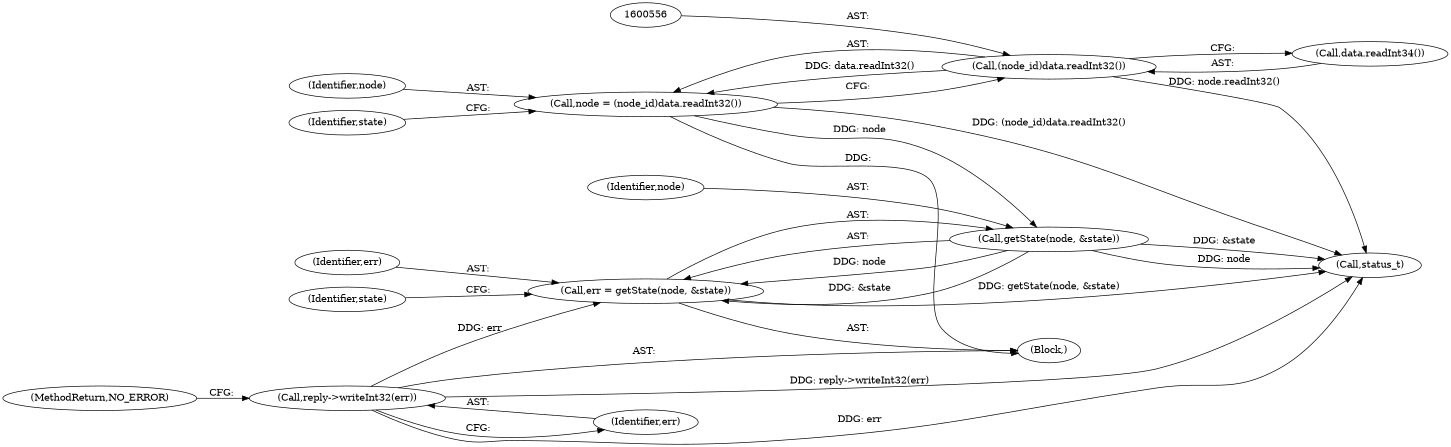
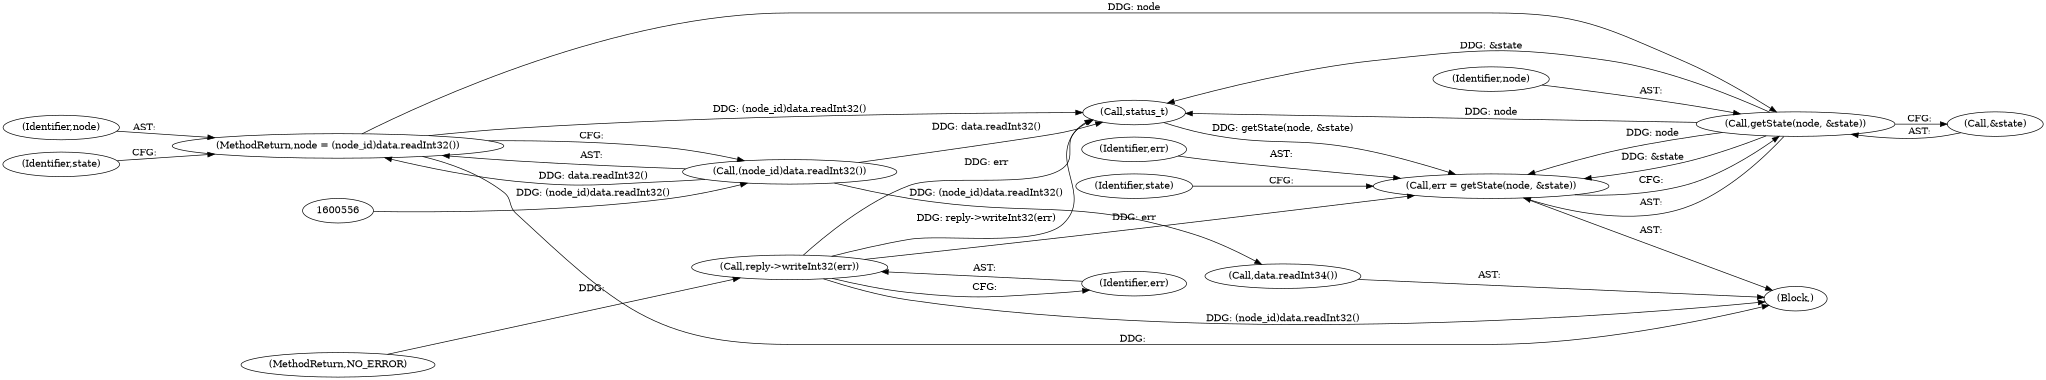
edge "1600556" -> "(Call,(node_id)data.readInt32())": label "AST: " -> "DDG: (node_id)data.readInt32()"
edge "(Call,(node_id)data.readInt32())" -> "(Call,data.readInt34())": label "CFG: " -> "DDG: (node_id)data.readInt32()"
edge "(Call,data.readInt34())" -> "(Call,(node_id)data.readInt32())": now "(Call,data.readInt34())" -> "(Block,)"
edge "(Call,(node_id)data.readInt32())" -> "(Call,status_t)": label "DDG: node.readInt32()" -> "DDG: data.readInt32()"
node "(Call,node = (node_id)data.readInt32())": label "(Call,node = (node_id)data.readInt32())" -> "(MethodReturn,node = (node_id)data.readInt32())"
node "(Call,&state)": added
edge "(Call,err = getState(node, &state))" -> "(Call,getState(node, &state))": label "AST: " -> "CFG: "
edge "(Call,err = getState(node, &state))" -> "(Call,status_t)": reversed
edge "(Call,reply->writeInt32(err))" -> "(Block,)": label "AST: " -> "DDG: (node_id)data.readInt32()"
edge "(MethodReturn,NO_ERROR)" -> "(Call,reply->writeInt32(err))": label "CFG: " -> "DDG: "
